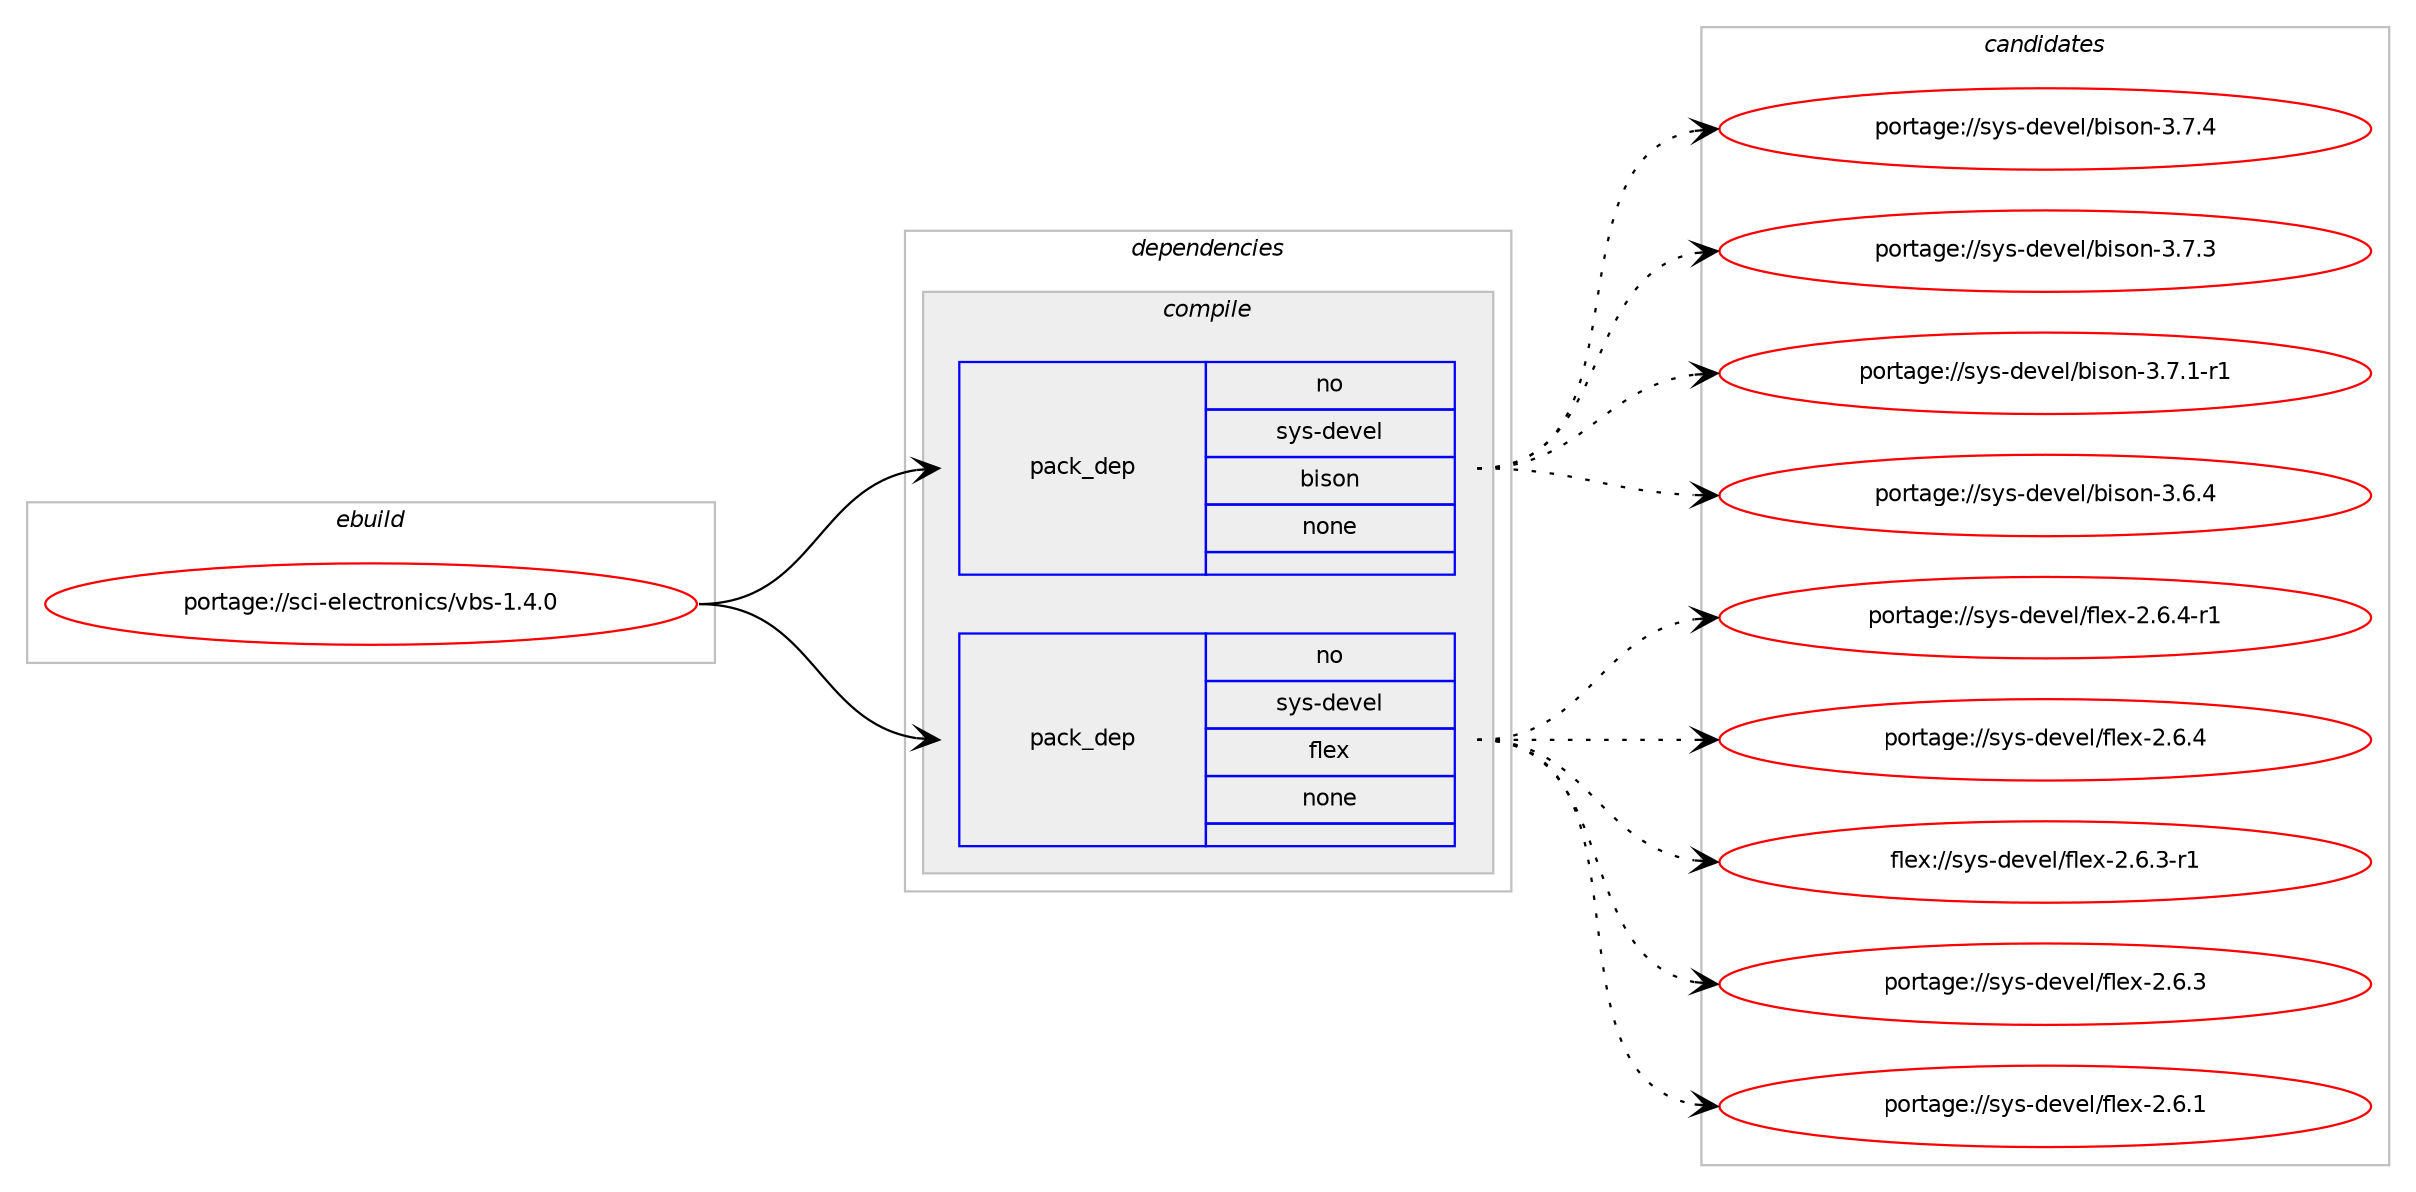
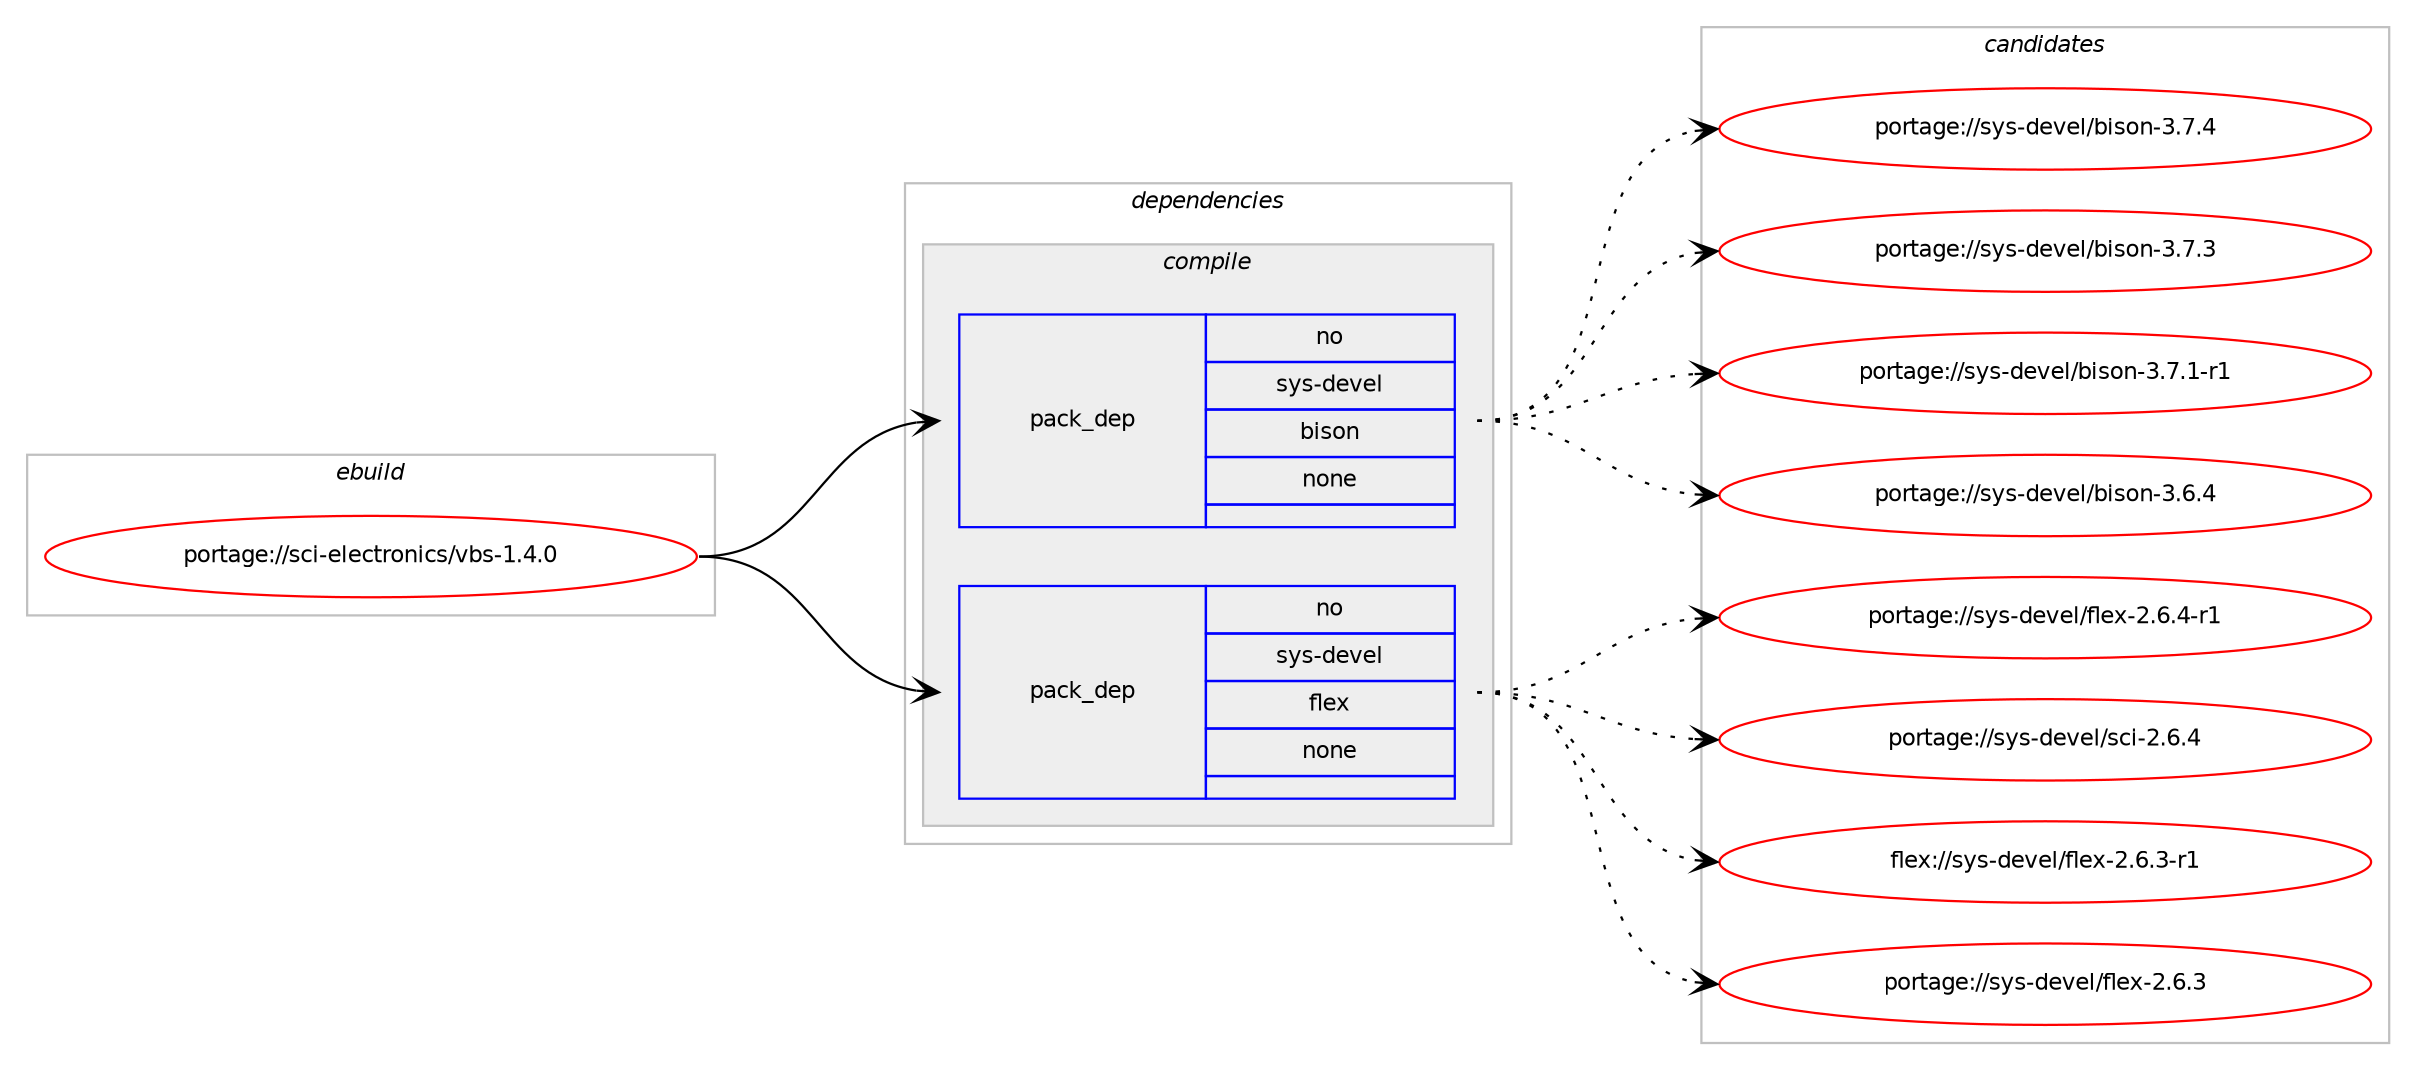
node "portage://sys-devel/flex-2.6.4": label "portage://sys-devel/flex-2.6.4" -> "portage://sys-devel/sci-2.6.4"
node "portage://sys-devel/flex-2.6.1": removed
